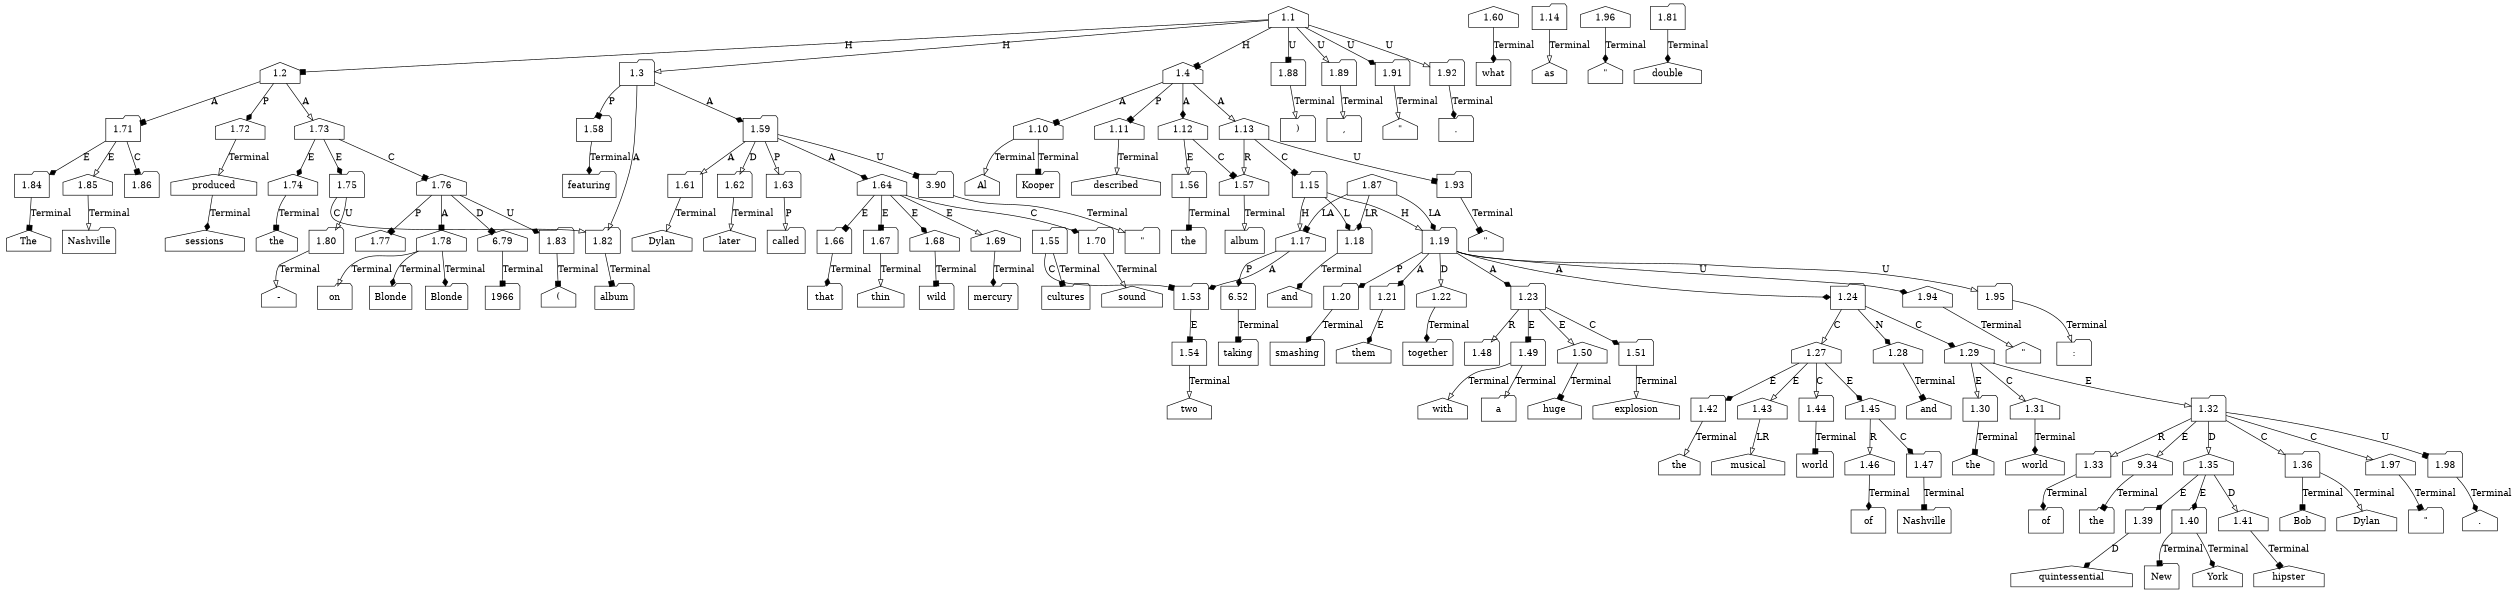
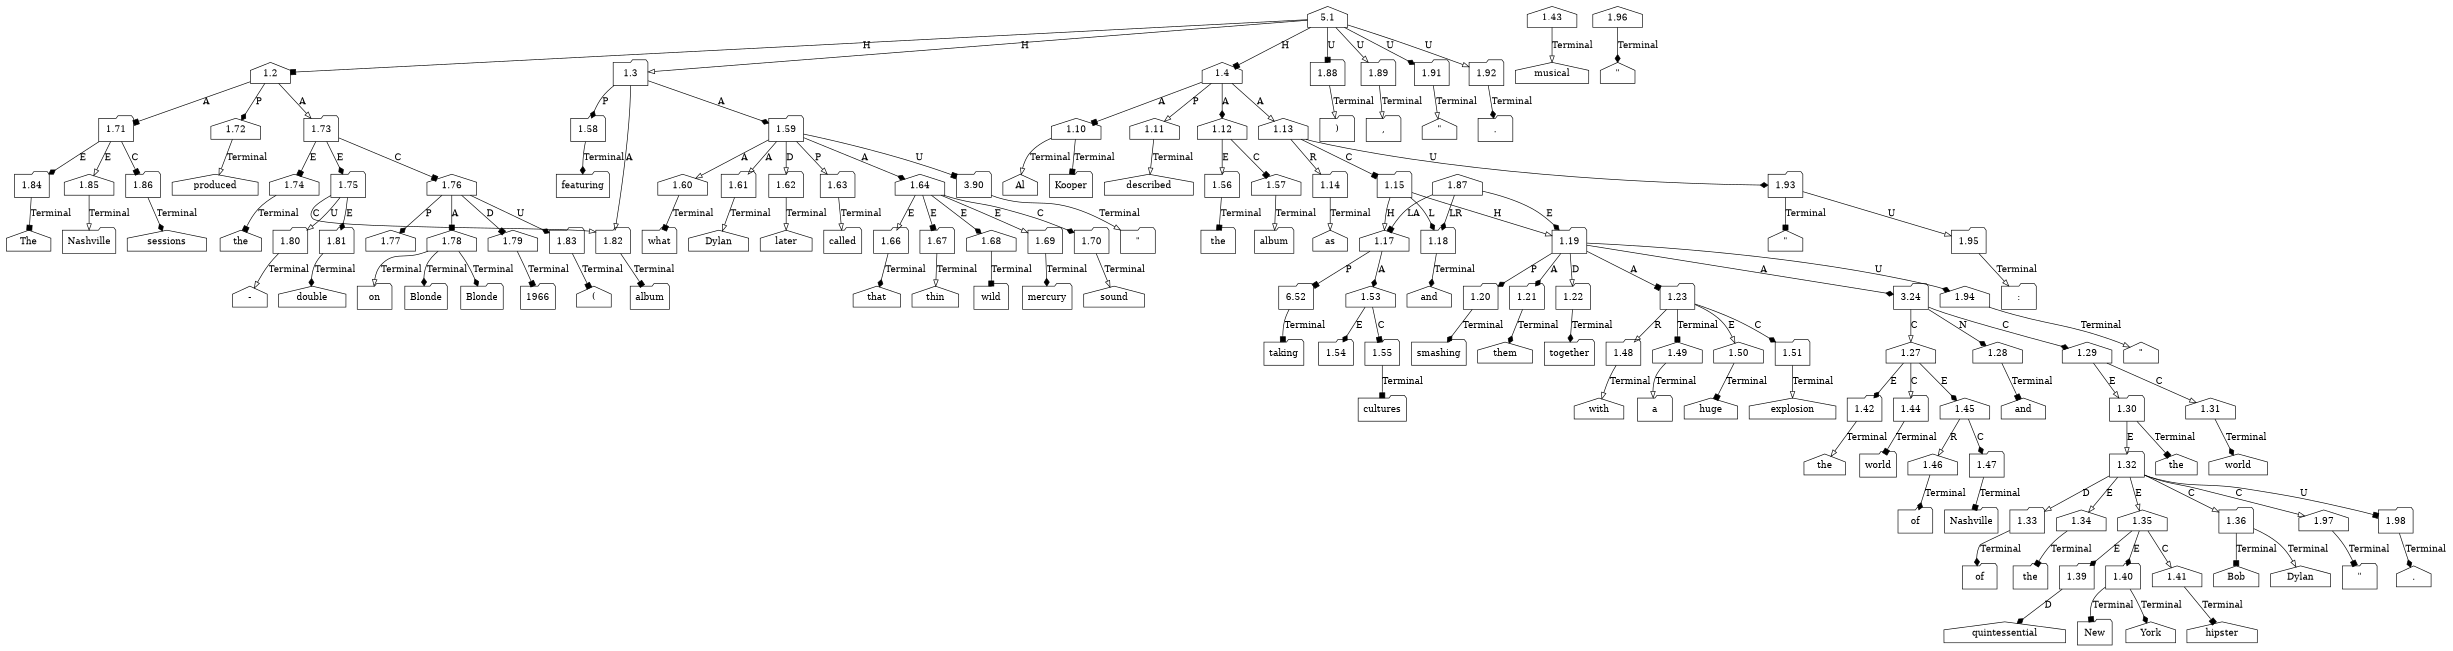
node "1.1": label "1.1" -> "5.1"
edge "1.60" -> "what": arrowhead diamond -> box
edge "1.3" -> "1.58": arrowhead box -> diamond
edge "1.4" -> "1.11": arrowhead box -> onormal
node "1.73": shape house -> folder
edge "1.73" -> "1.74": arrowhead diamond -> box
edge "1.13" -> "1.57": now "1.13" -> "1.14"
edge "1.59" -> "1.60": added, label "A"
edge "1.13" -> "1.93": arrowhead box -> diamond
edge "produced" -> "sessions": now "1.86" -> "sessions"
edge "1.75" -> "1.81": added, label "E"
edge "1.64" -> "1.66": arrowhead box -> onormal
edge "1.76" -> "1.77": arrowhead box -> diamond
edge "1.63" -> "called": label "P" -> "Terminal"
edge "1.87" -> "1.19": label "LA" -> "E"
node "6.79": label "6.79" -> "1.79"
node "1.69": shape house -> folder
edge "1.17" -> "6.52": arrowhead diamond -> box
edge "1.19" -> "1.95": now "1.93" -> "1.95"
edge "1.19" -> "1.23": arrowhead diamond -> box
edge "1.55" -> "1.53": reversed
node "that": shape folder -> house
node "1.53": shape folder -> house
node "1.22": shape house -> folder
node "1.24": label "1.24" -> "3.24"
edge "1.53" -> "1.54": arrowhead box -> diamond
edge "1.21" -> "them": label "E" -> "Terminal"
edge "1.23" -> "1.49": label "E" -> "Terminal"
node "1.49": shape folder -> house
edge "1.49" -> "with": now "1.48" -> "with"
edge "1.27" -> "1.43": removed, label "E"
edge "1.29" -> "1.32": now "1.30" -> "1.32"
node "two": removed
edge "1.43" -> "musical": label "LR" -> "Terminal"
edge "1.32" -> "1.33": label "R" -> "D"
edge "1.32" -> "1.35": label "D" -> "E"
node "9.34": label "9.34" -> "1.34"
edge "1.35" -> "1.41": label "D" -> "C"
